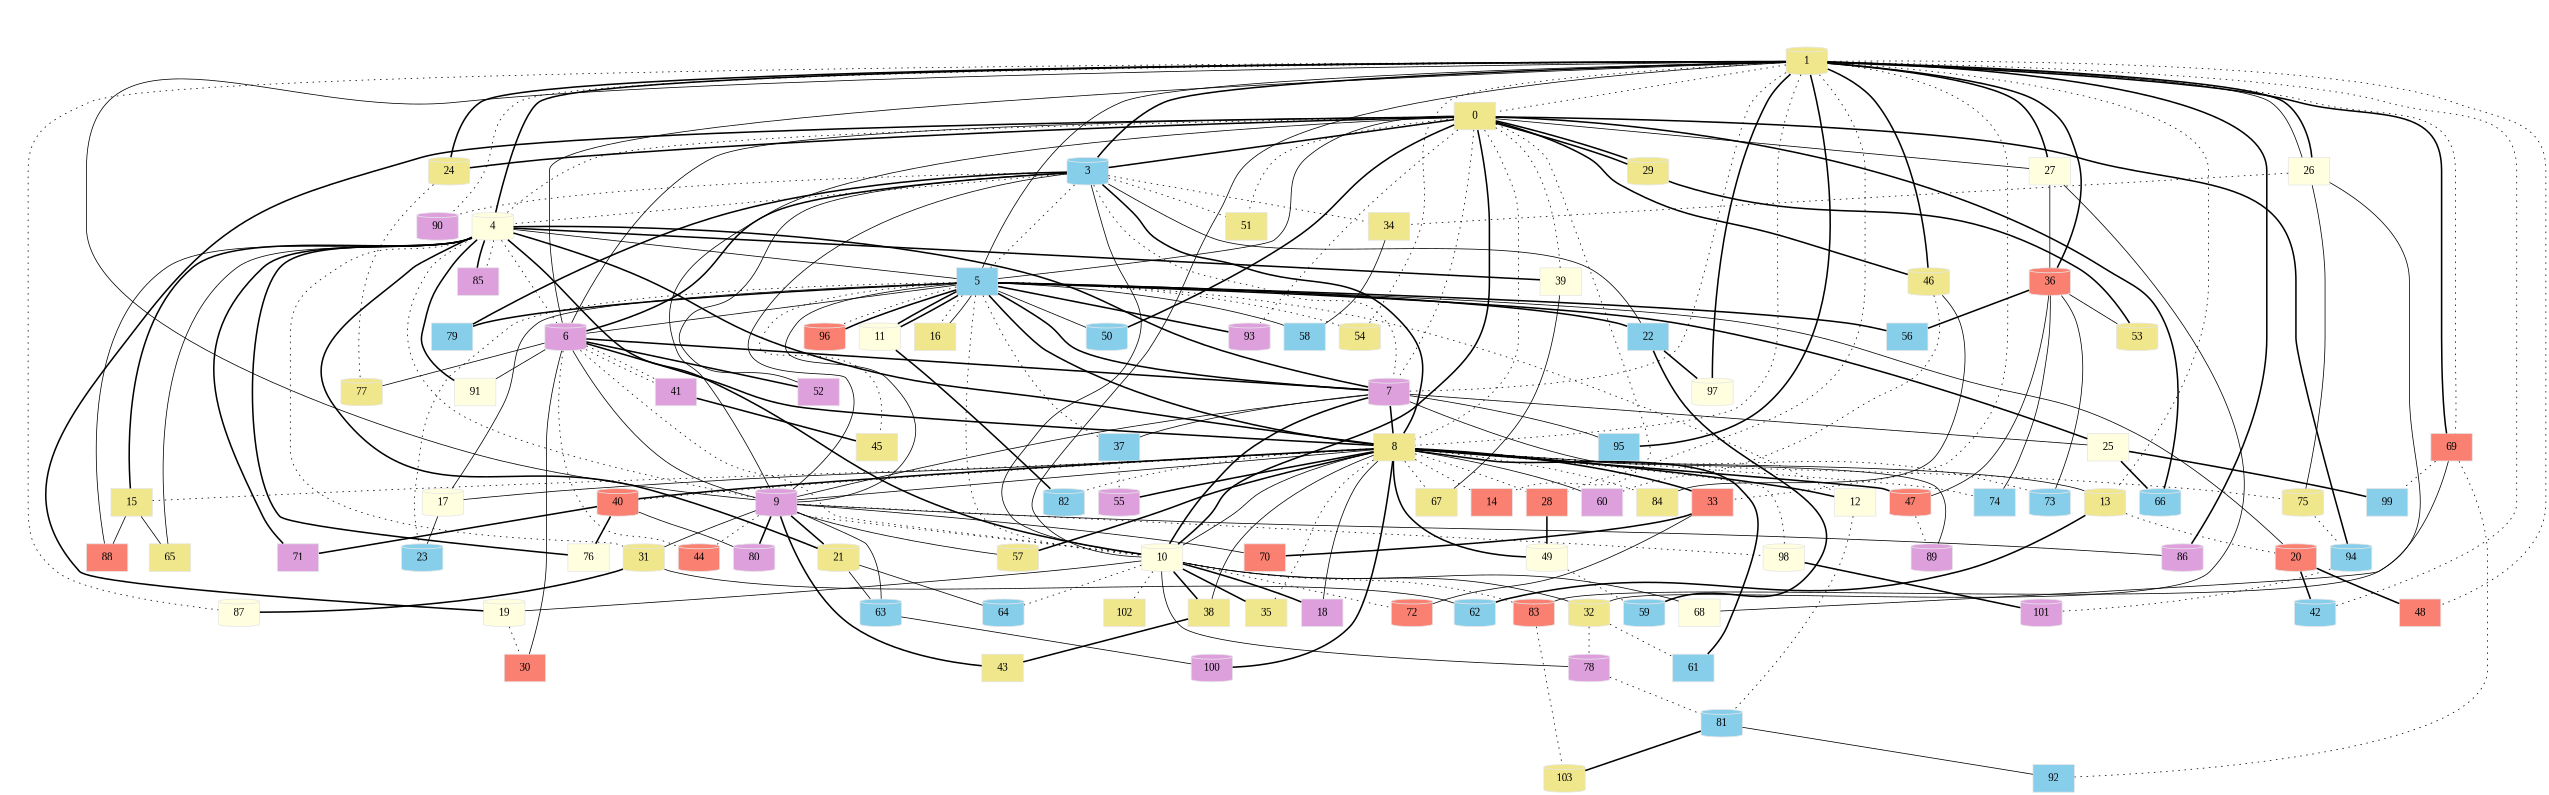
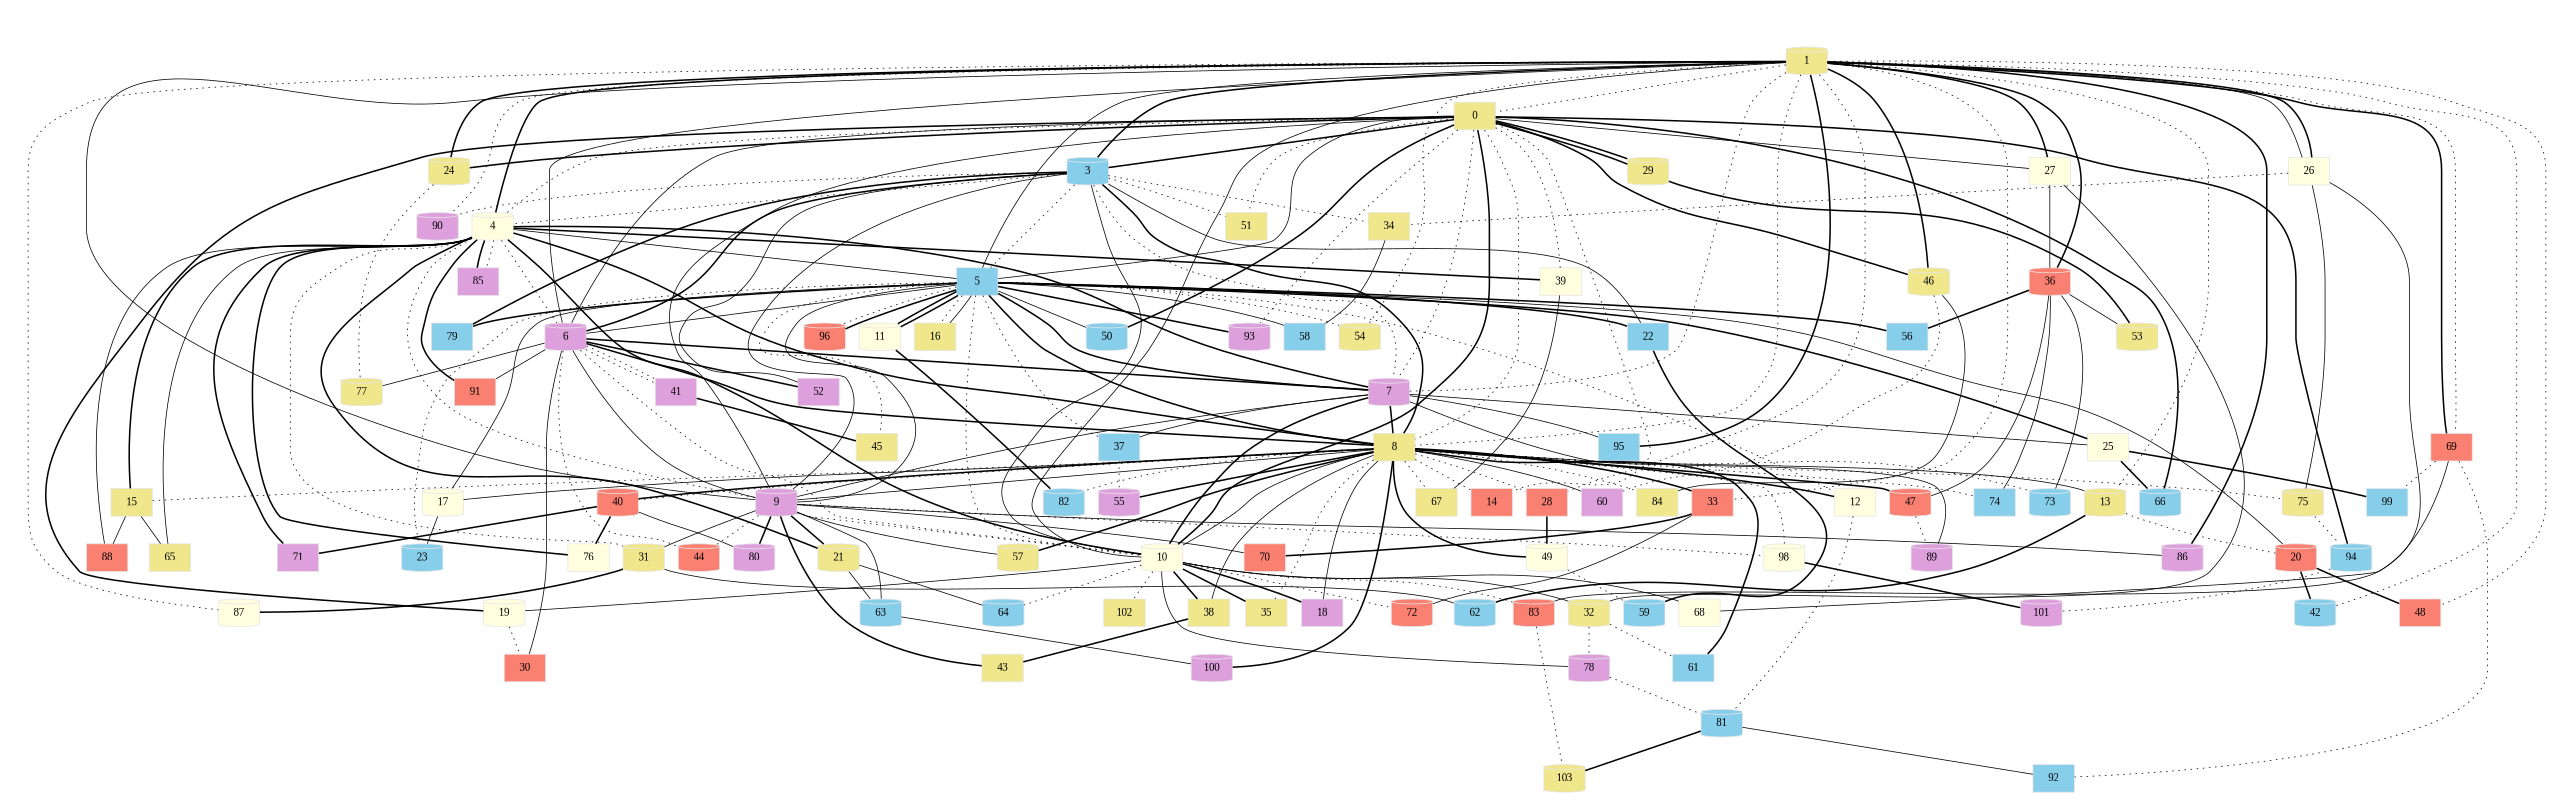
node "91": fillcolor lightyellow -> salmon
node "97": removed
